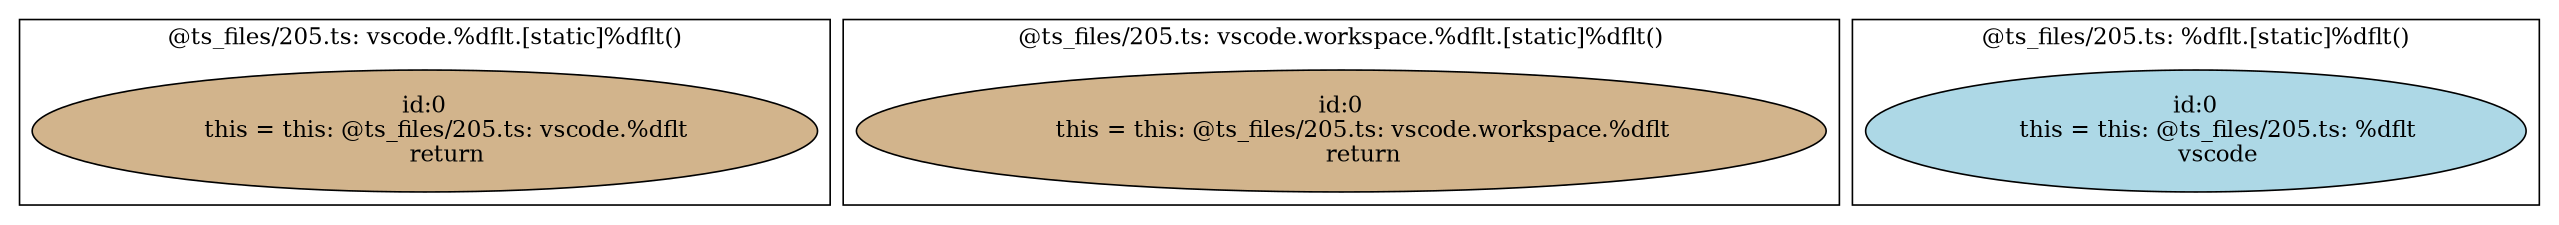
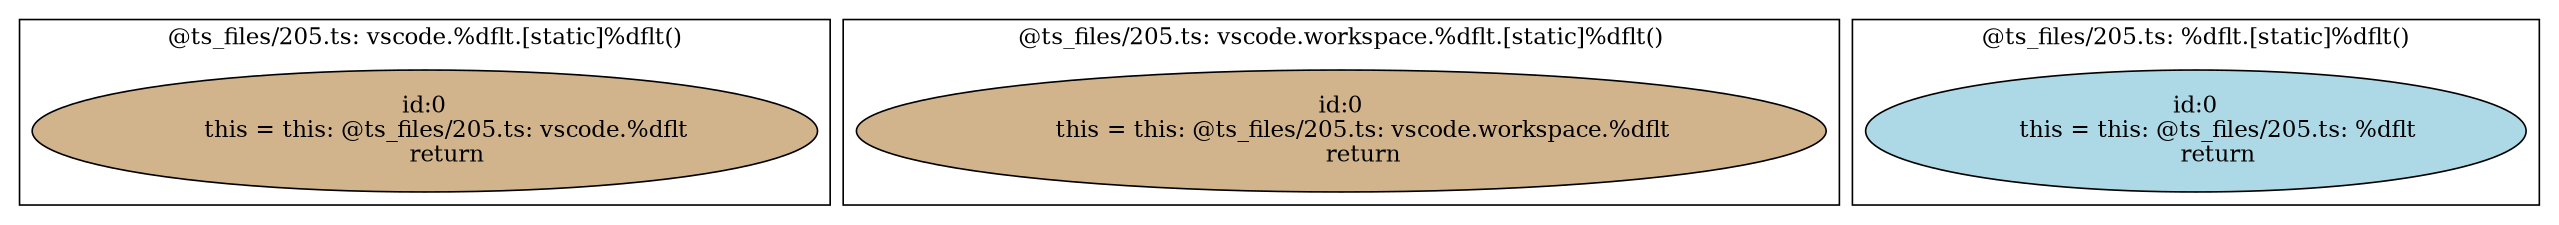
node "id:0 this = this: @ts_files/205.ts: %dflt vscode": label "id:0 this = this: @ts_files/205.ts: %dflt vscode" -> "id:0 this = this: @ts_files/205.ts: %dflt return"
